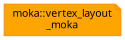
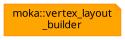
node "moka::vertex_layout _moka": label "moka::vertex_layout _moka" -> "moka::vertex_layout _builder"
